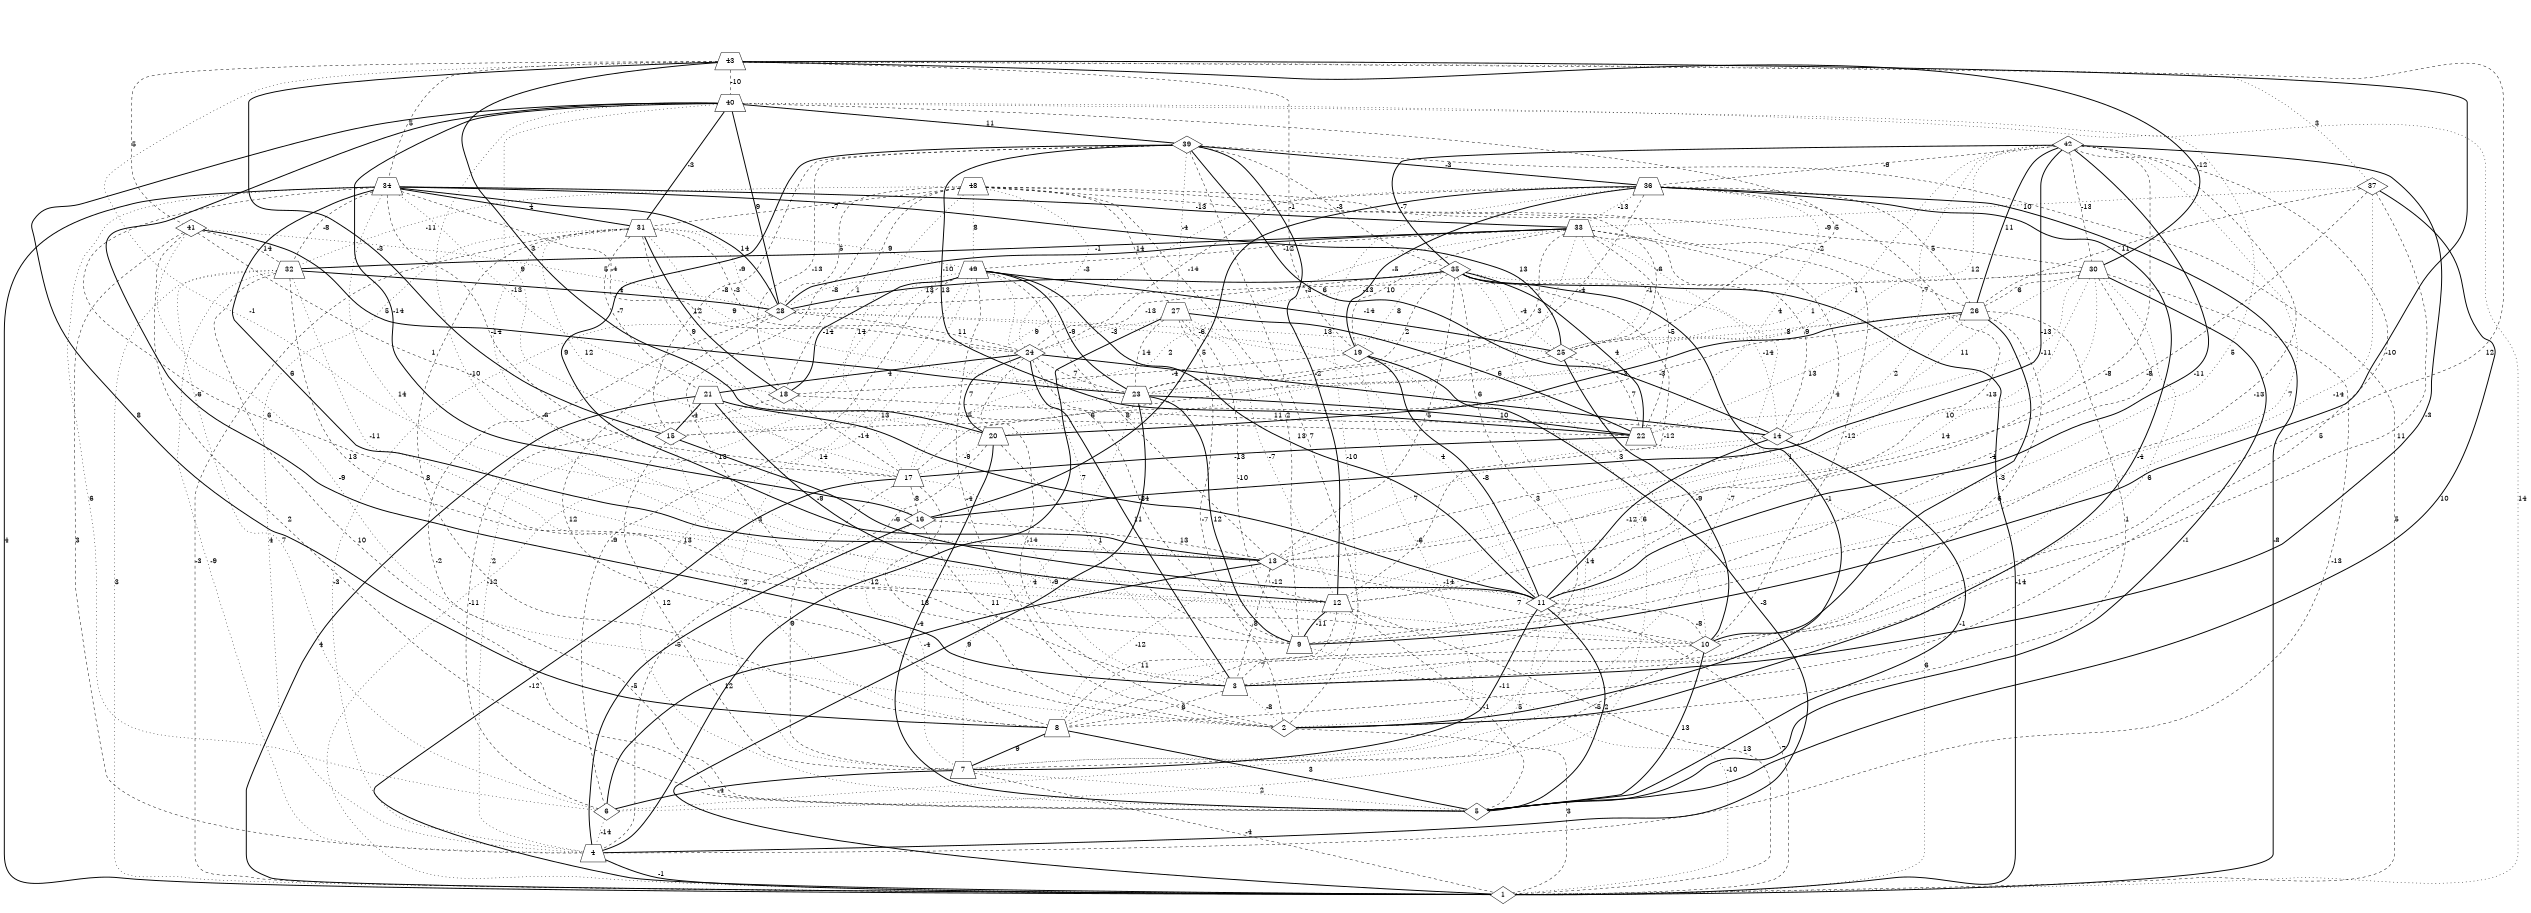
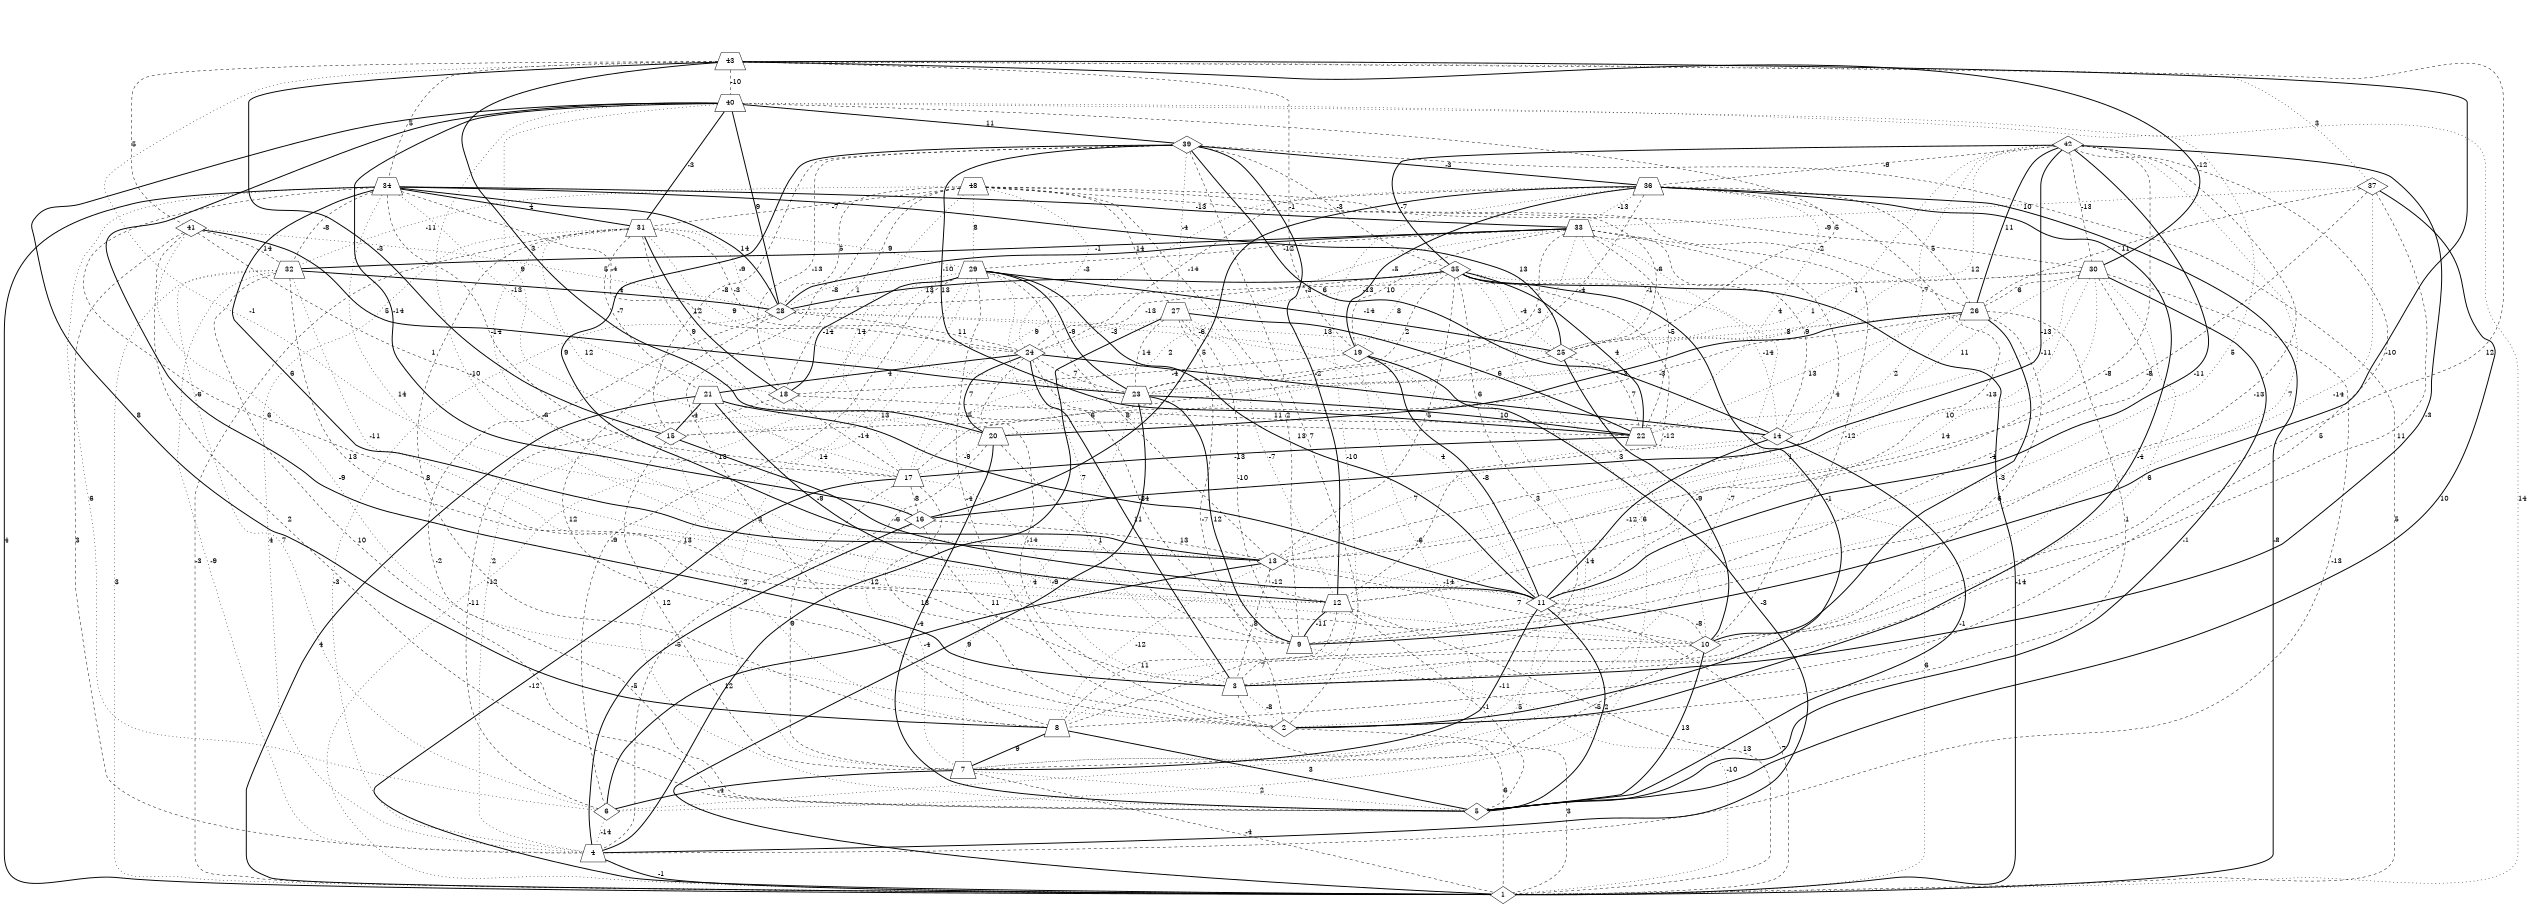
node "49": label "49" -> "29"
edge "3" -- "8": now "3" -- "1"
